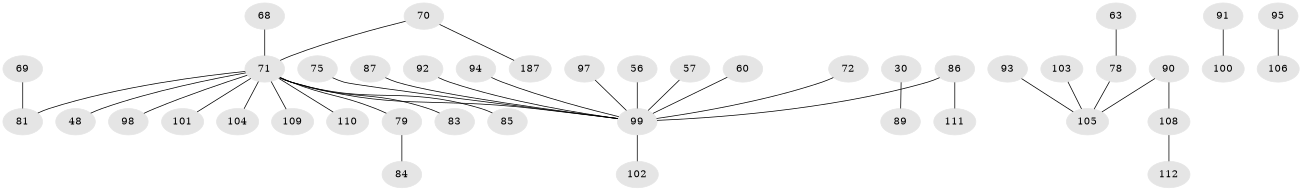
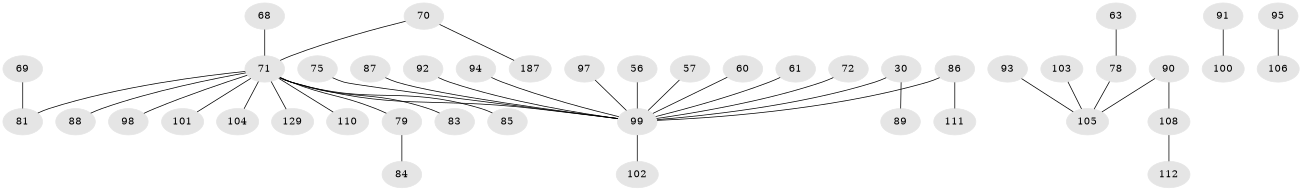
node "61": added
edge "30" -- "99": added
node "48": label "48" -> "88"
node "109": label "109" -> "129"
